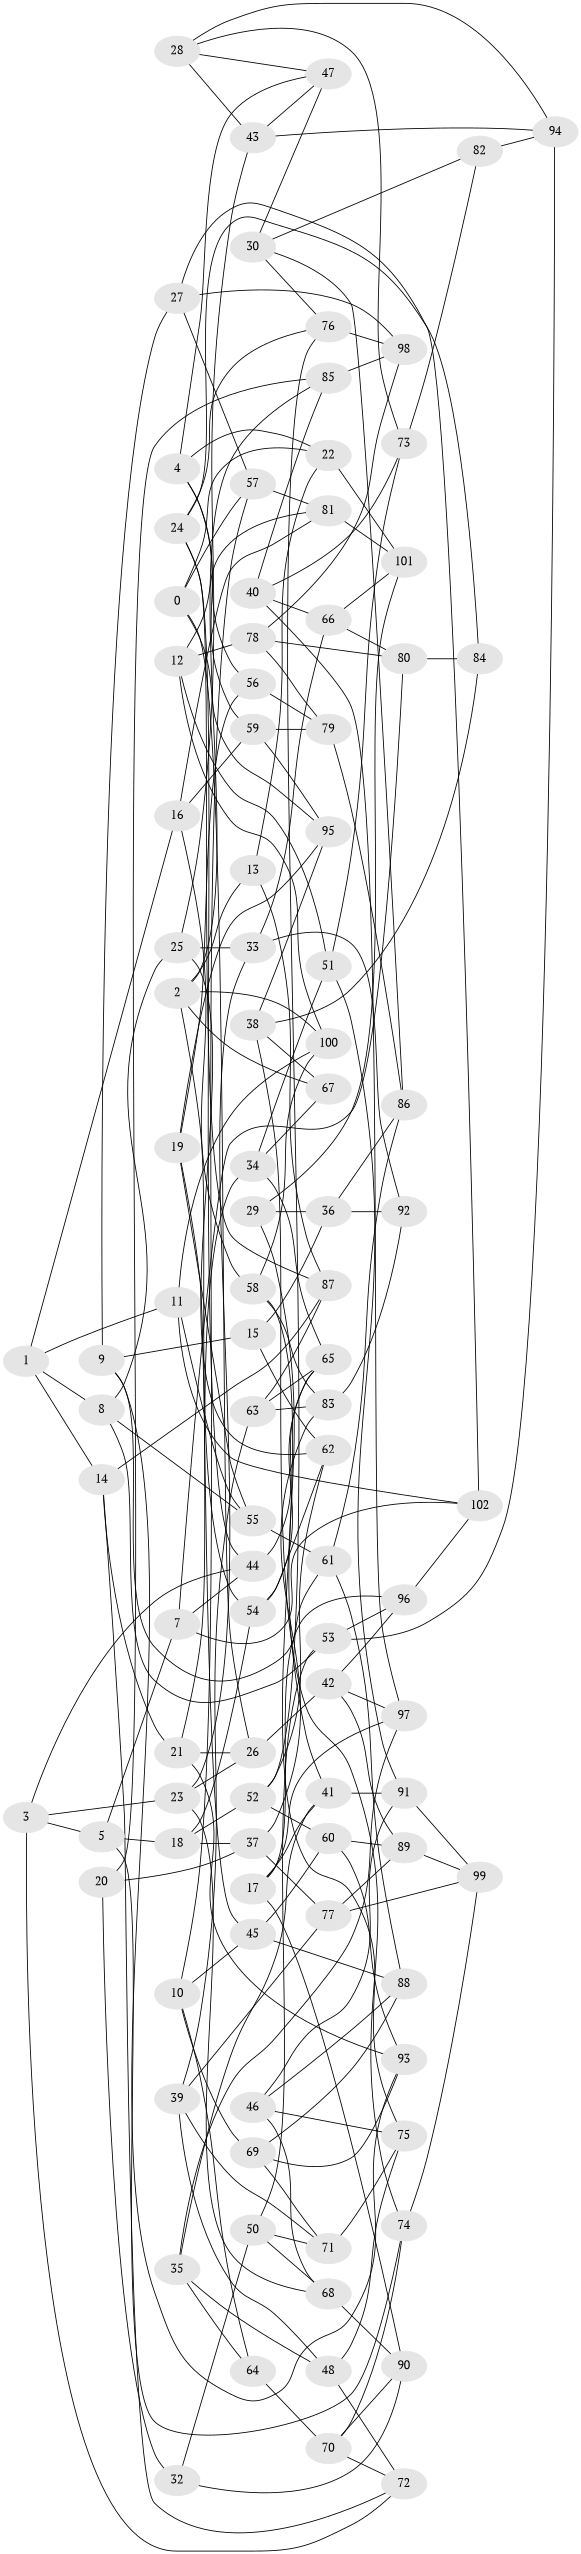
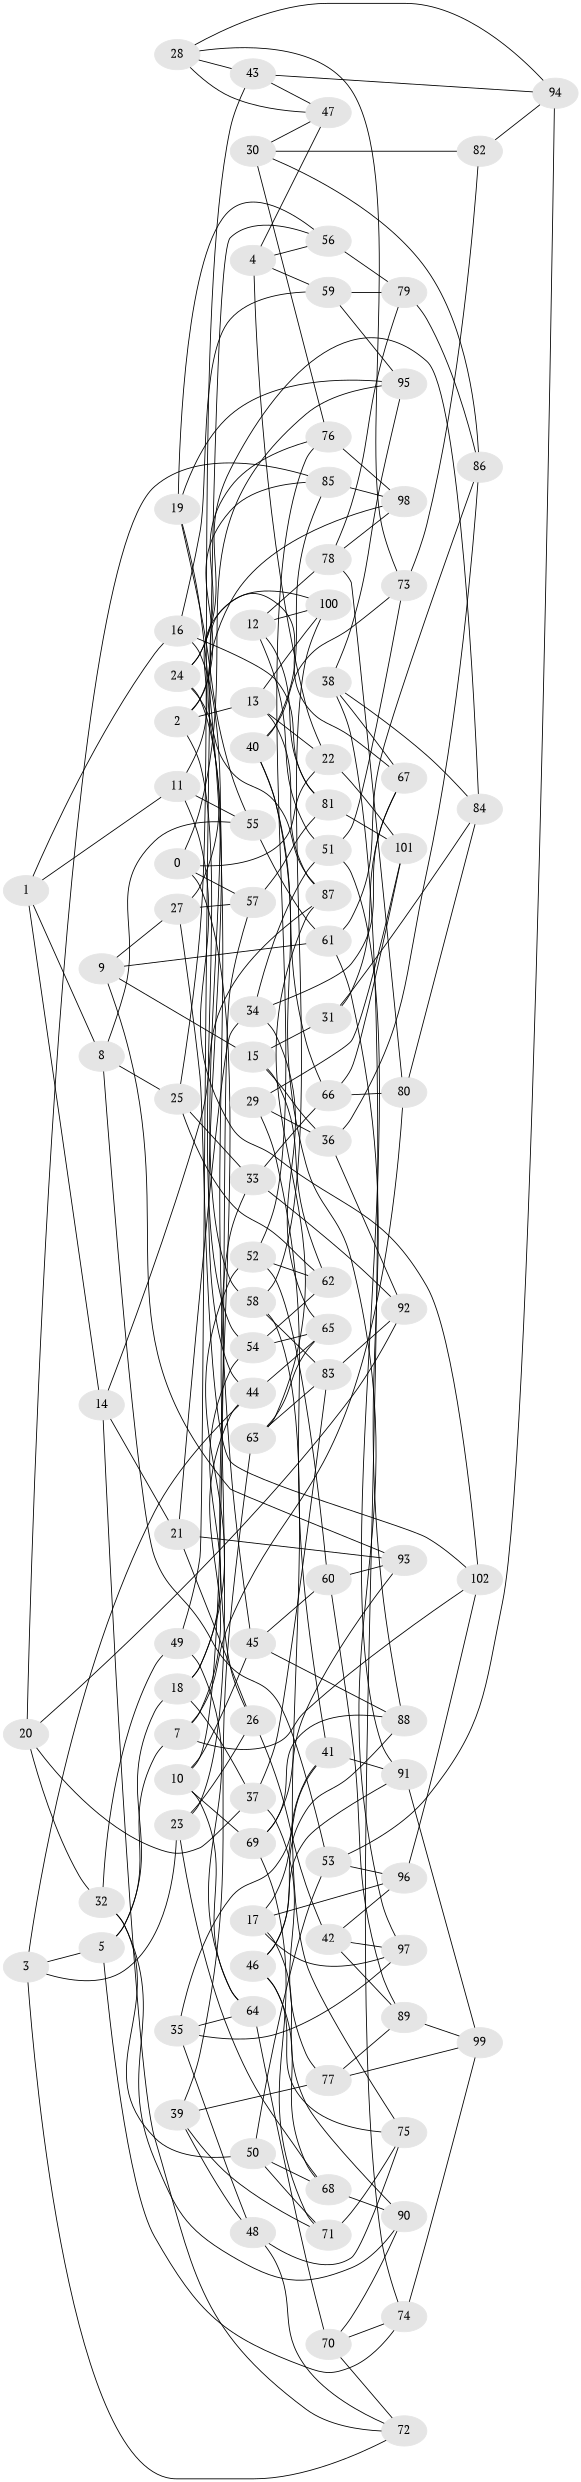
edge "2" -- "100": now "13" -- "100"
node "31": added
edge "92" -- "20": added
node "49": added
